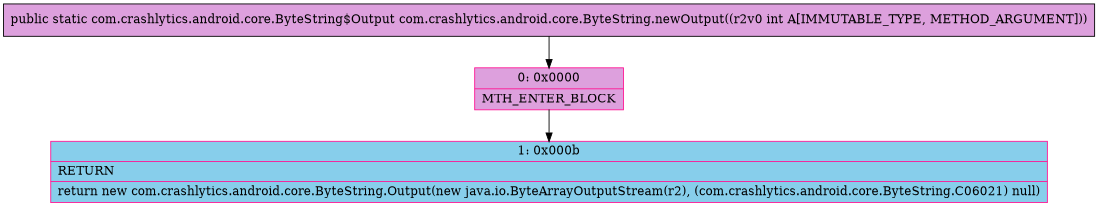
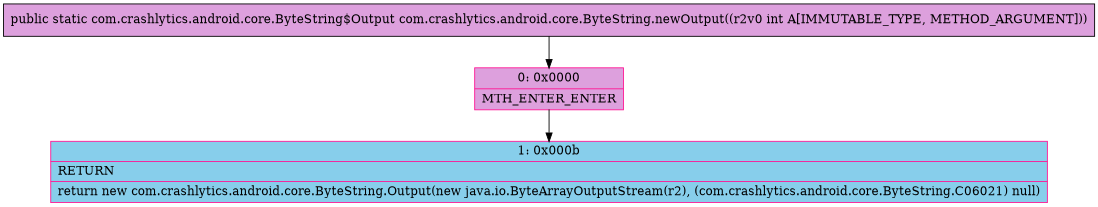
node "0: 0x0000": text "MTH_ENTER_BLOCK" -> "MTH_ENTER_ENTER"
